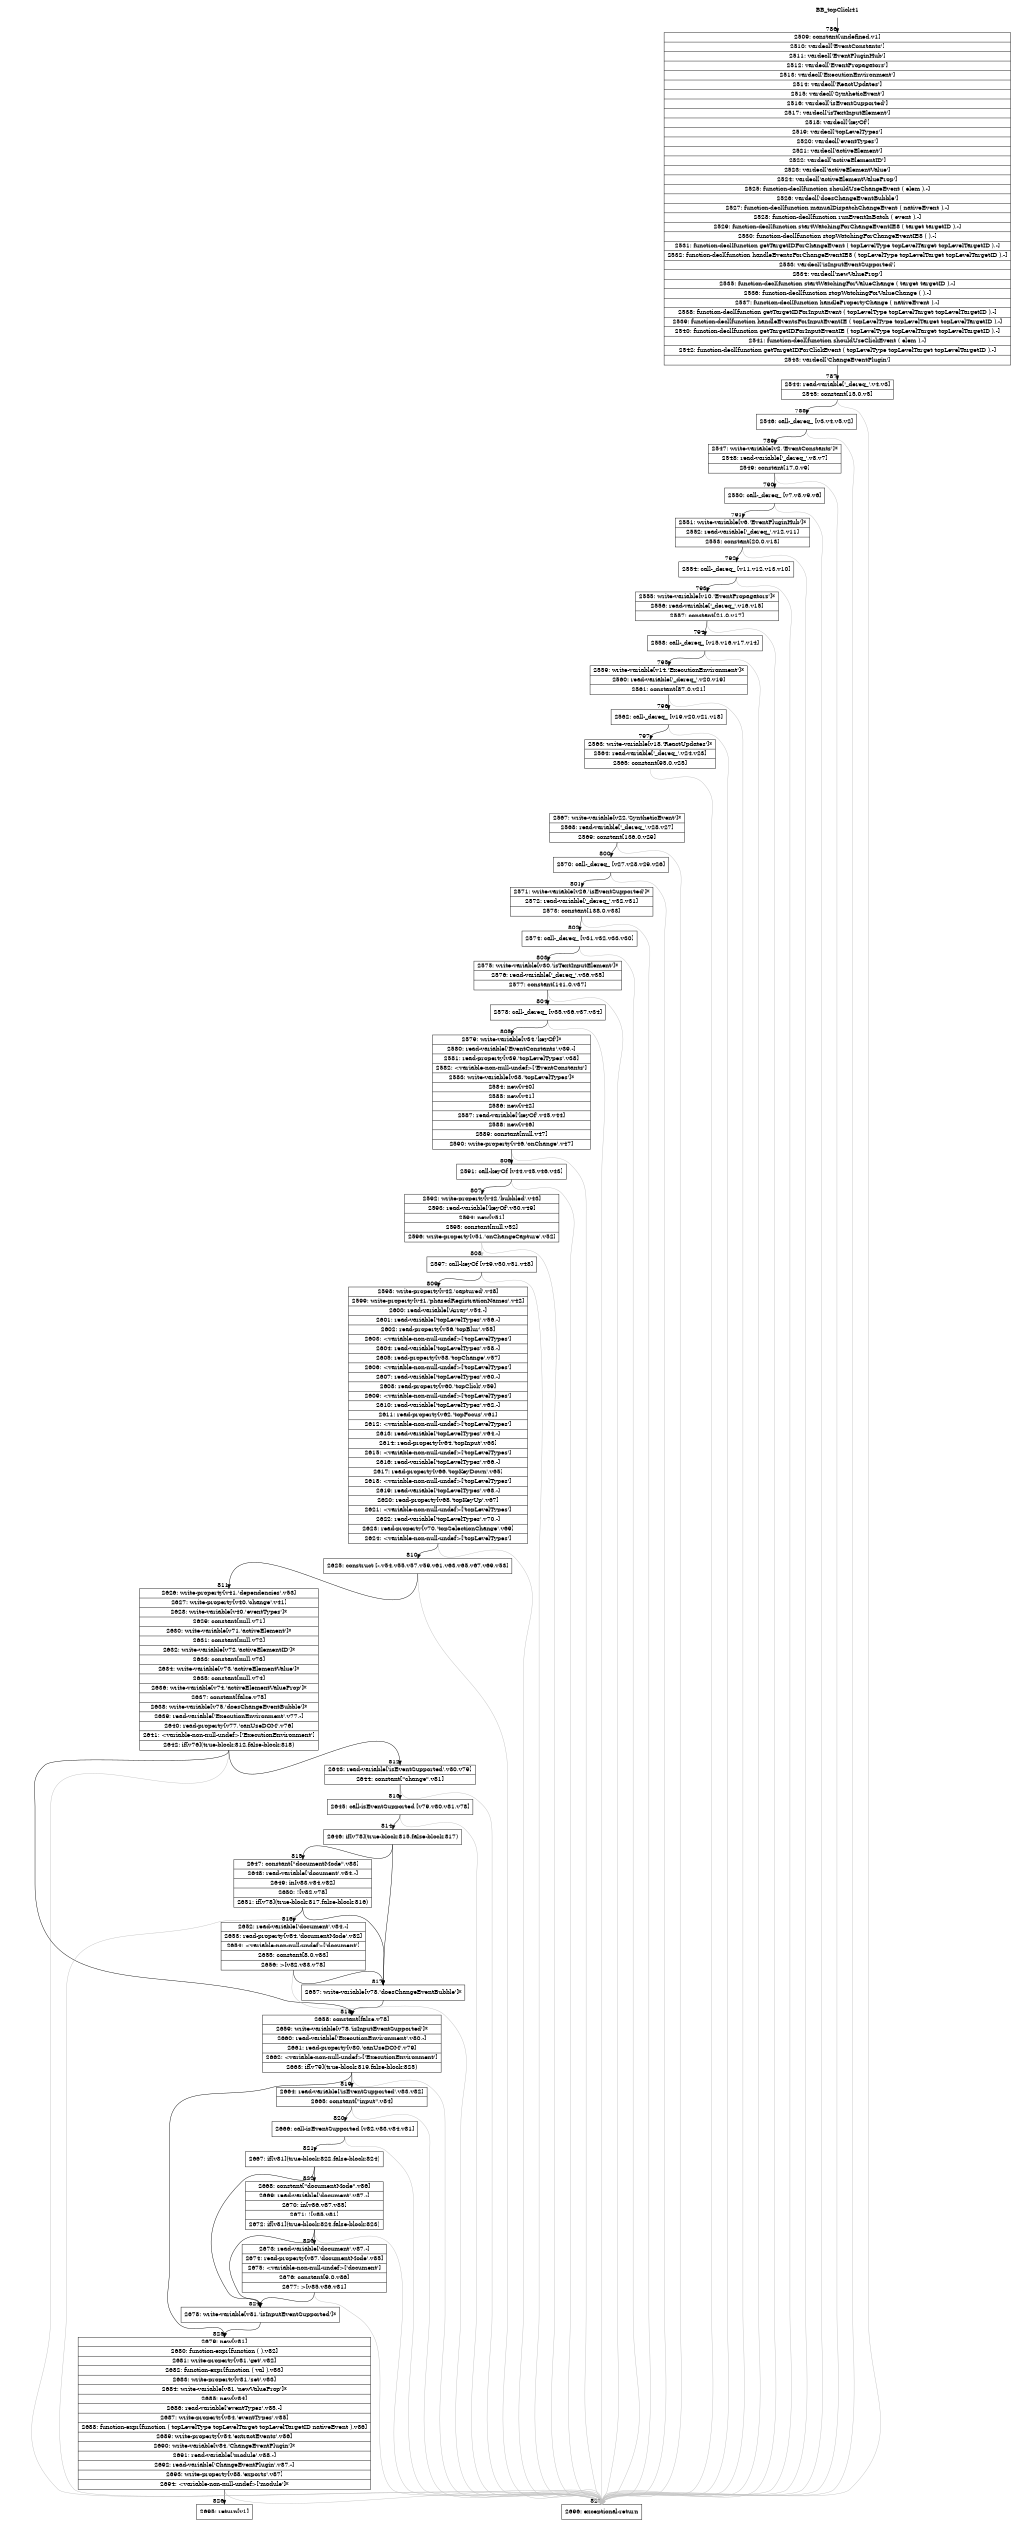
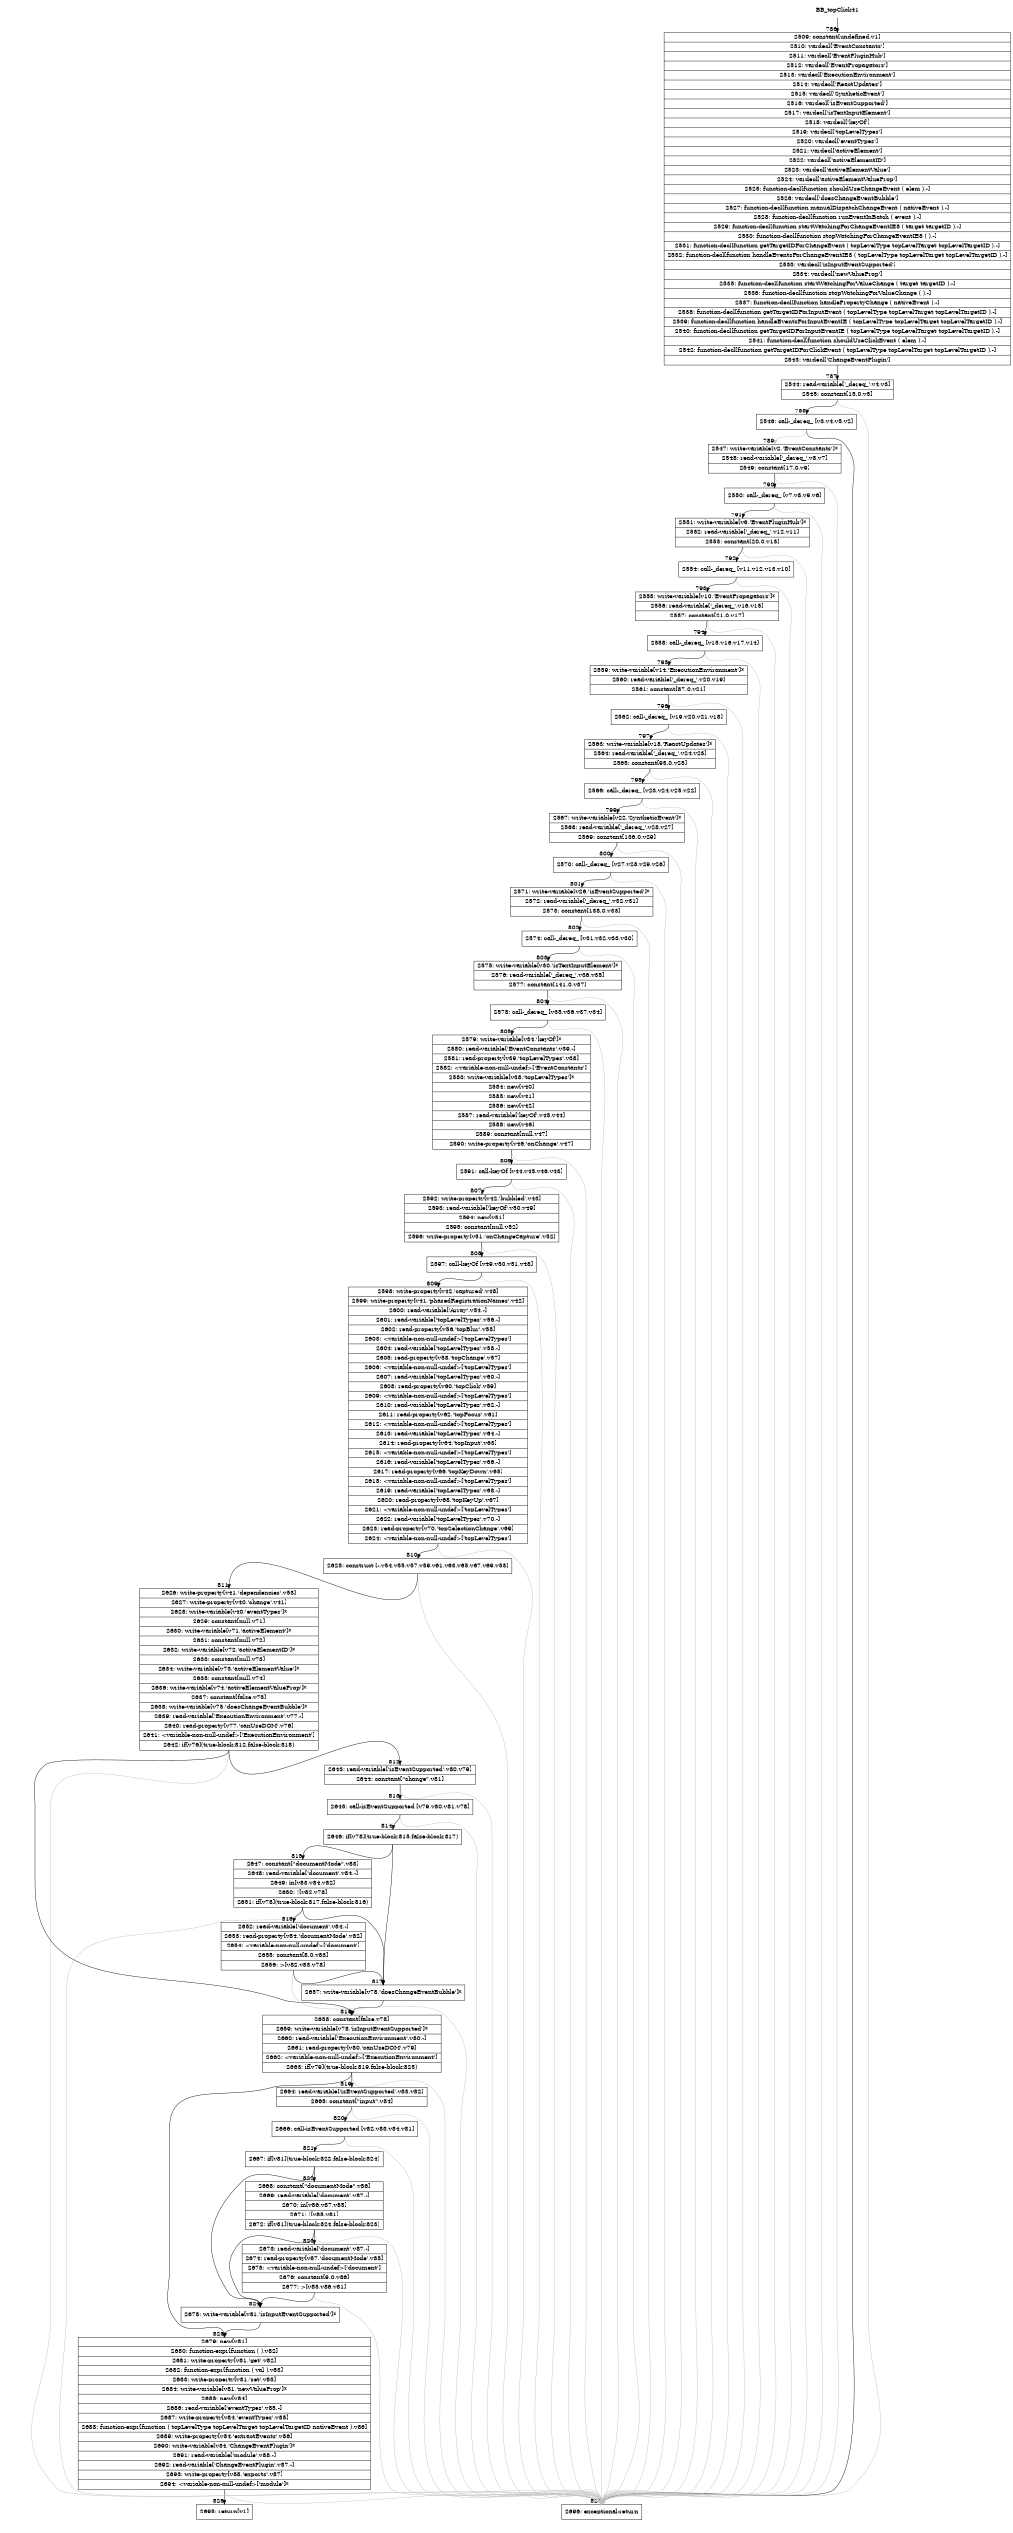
edge "2546: call-_dereq_ [v3,v4,v5,v2]" -> "2547: write-variable[v2,'EventConstants']*": color black -> gray
node "2566: call-_dereq_ [v23,v24,v25,v22]": added
edge "2592: write-property[v42,'bubbled',v43]" -> "2597: call-keyOf [v49,v50,v51,v48]": color gray -> black
edge "2546: call-_dereq_ [v3,v4,v5,v2]" -> "2696: exceptional-return": color gray -> black
